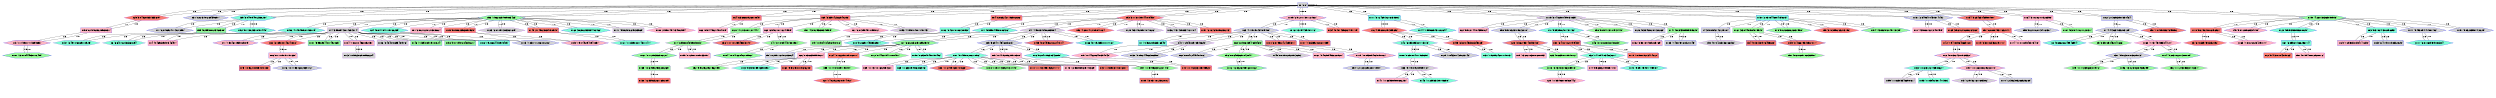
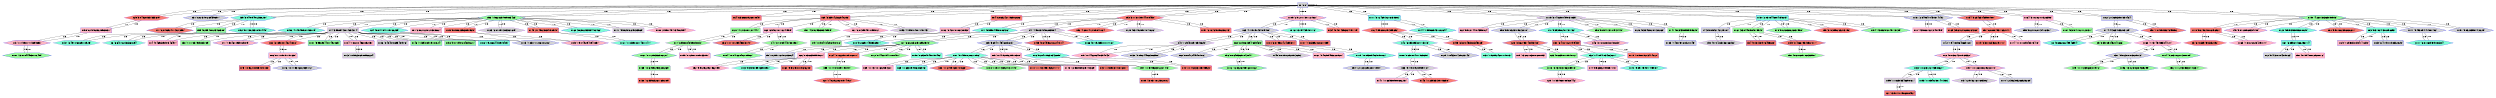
node "n11 (6.2796924114227295)": fillcolor lightgrey -> salmon
node "n95 (5.295900023460388)": label "n95 (5.295900023460388)" -> "n95 (5.295400023460388)"
node "n66 (8.574456214904785)": removed
node "n102 (8.42070186138153)": fillcolor aquamarine -> lightpink
node "n136 (4.374298334121704)": removed
node "n80 (5.901661396026611)": added
node "n38 (7.117837905883789)": added
node "n1 (7.052820563316345)": removed
node "n46 (8.721688032150269)": fillcolor palegreen -> lightpink
node "n132 (8.581877589225769)": removed
node "n142 (7.941889643669128)": fillcolor salmon -> lightgrey
node "n175 (10.853894829750061)": fillcolor lightpink -> aquamarine
node "n72 (9.47318184375763)": fillcolor salmon -> lightgrey
node "n52 (9.902522921562195)": fillcolor palegreen -> lightpink
node "n143 (11.25533139705658)": fillcolor aquamarine -> salmon
node "n21 (13.517707586288452)": added
